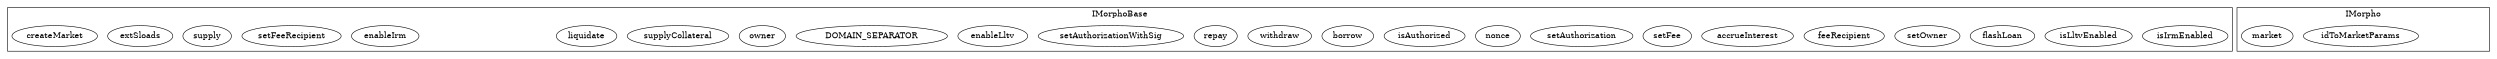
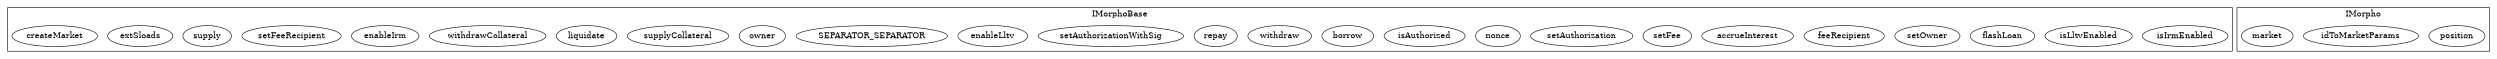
node "withdrawCollateral": added
node "DOMAIN_SEPARATOR": label "DOMAIN_SEPARATOR" -> "SEPARATOR_SEPARATOR"
node "position": added
